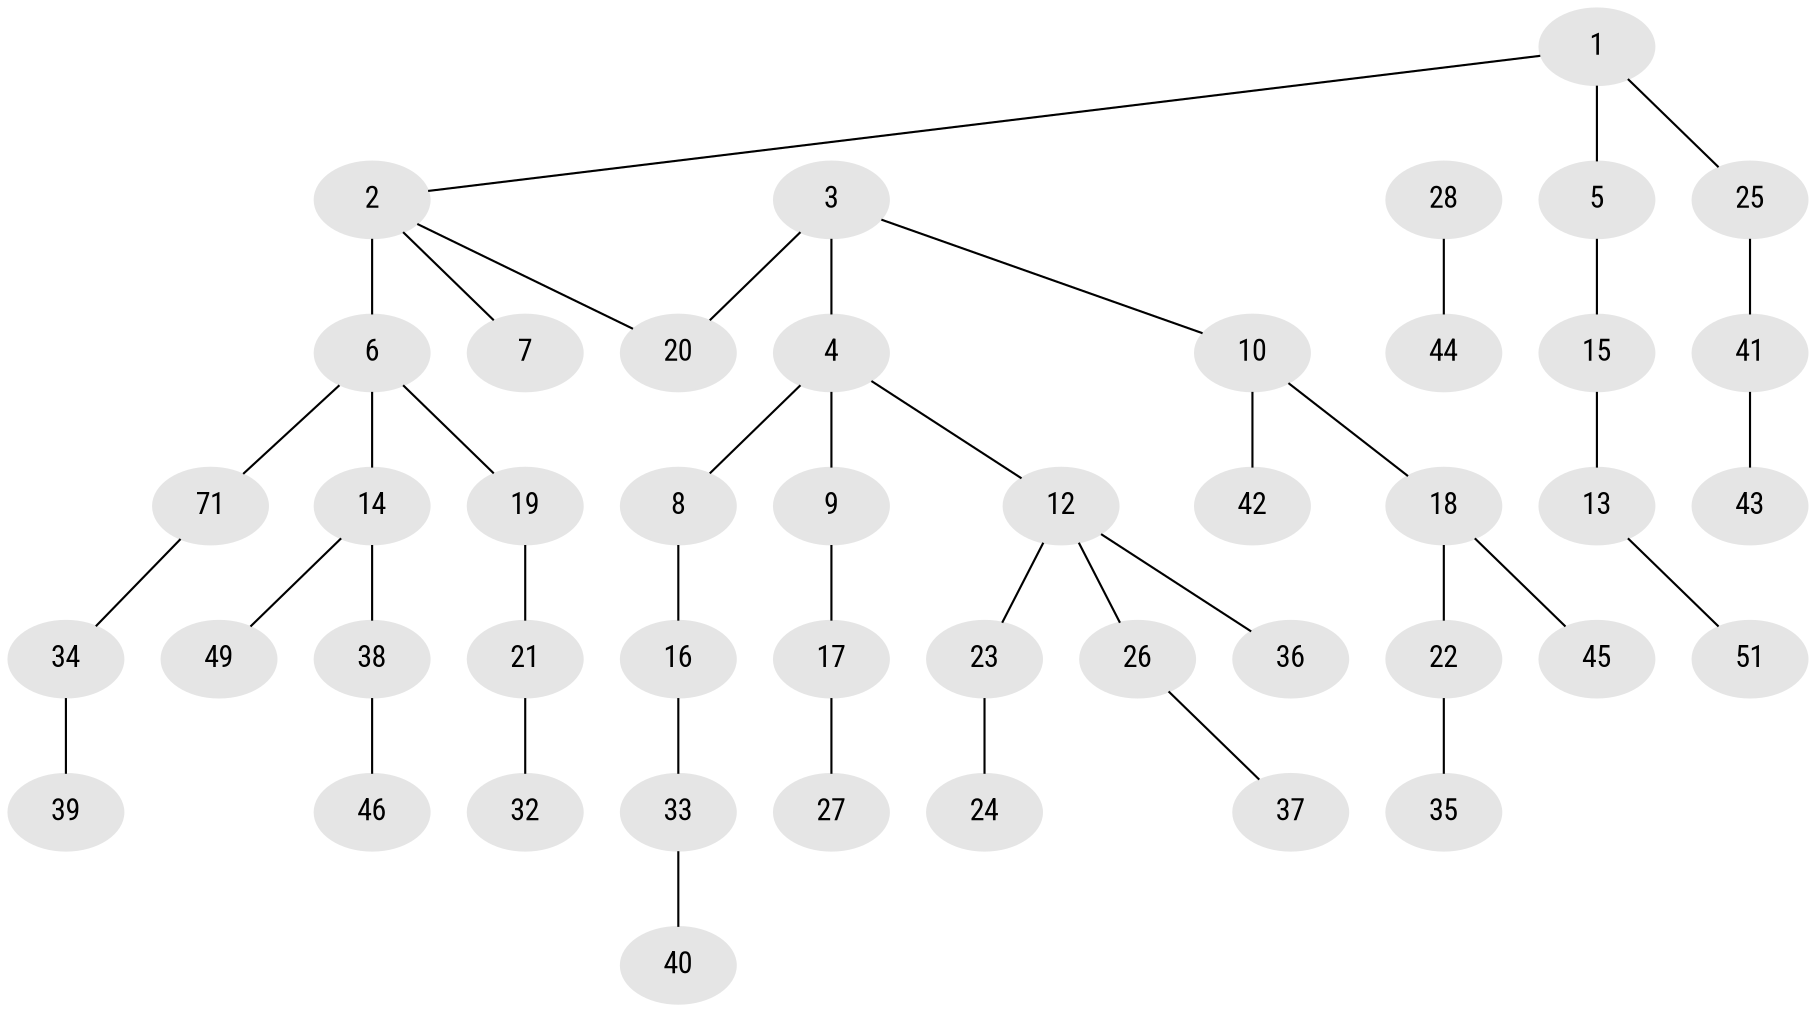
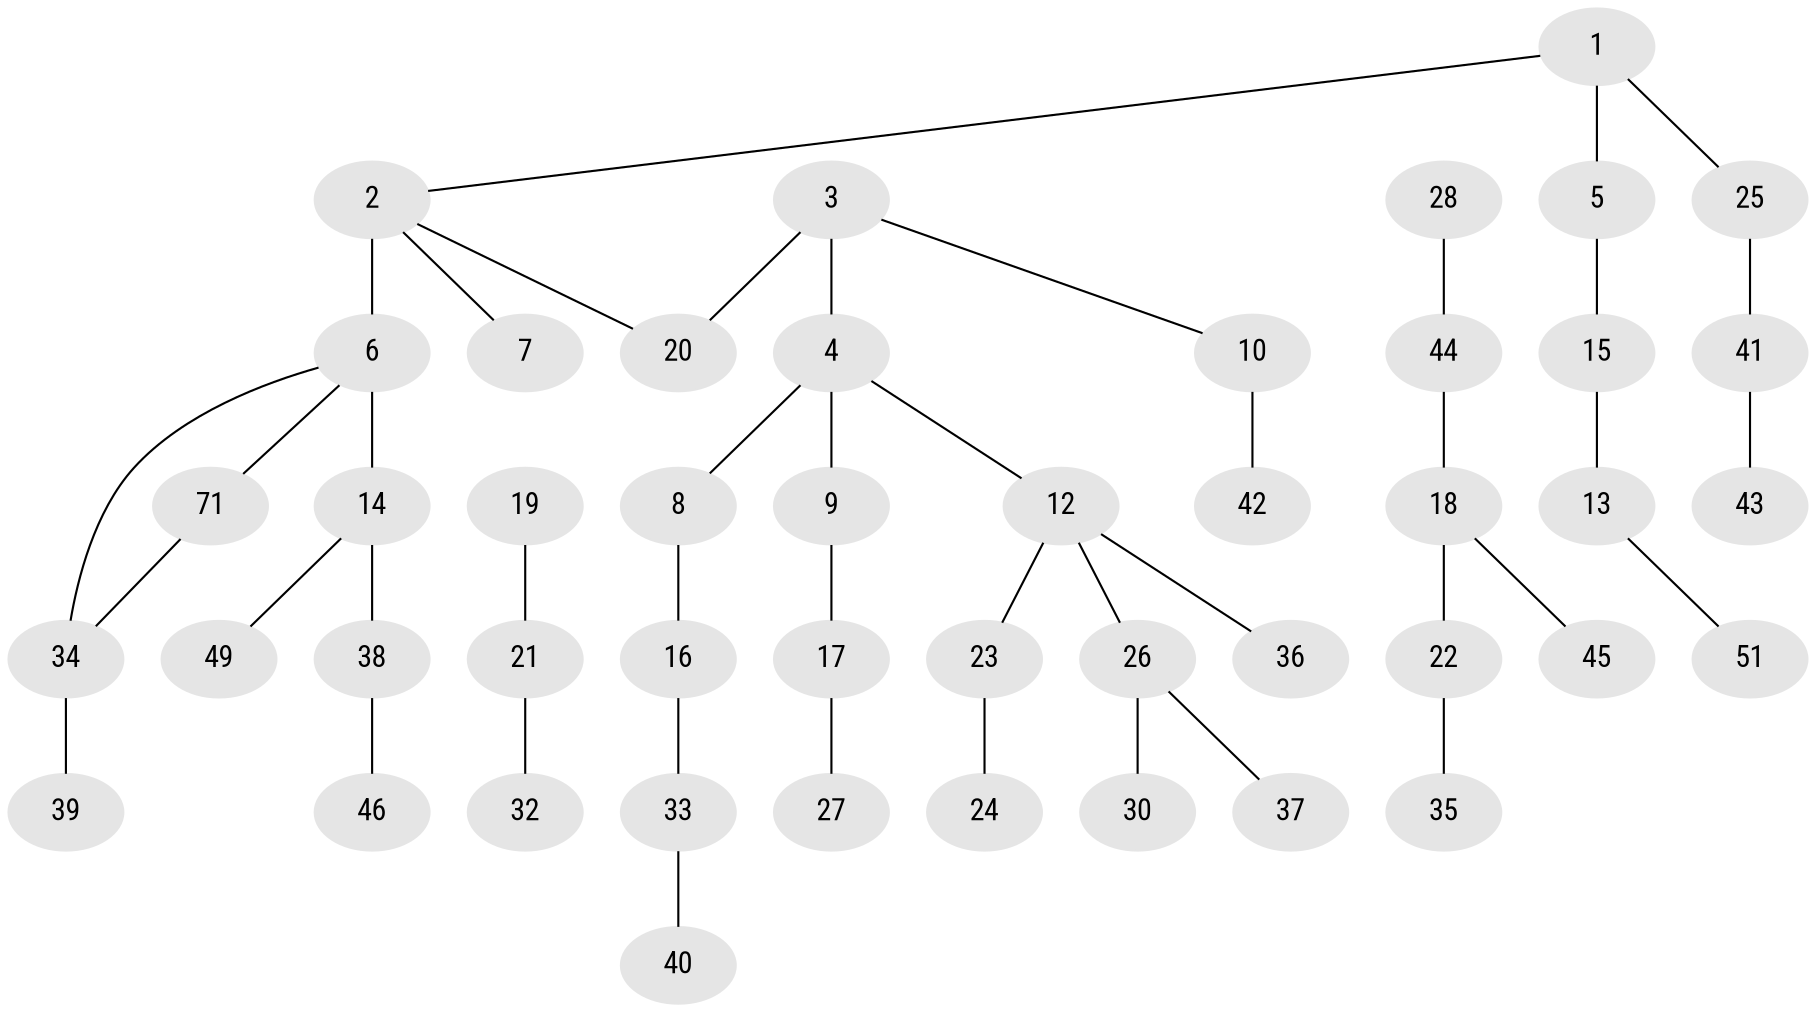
edge "6" -- "19": now "6" -- "34"
edge "10" -- "18": now "44" -- "18"
node "30": added
